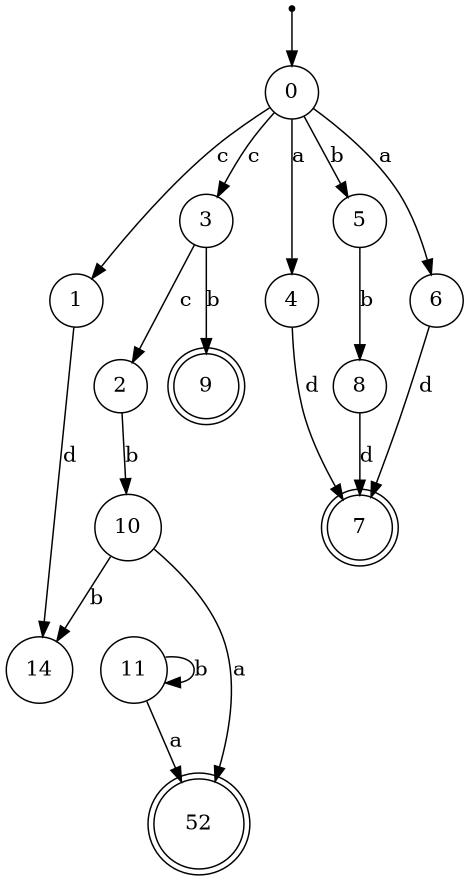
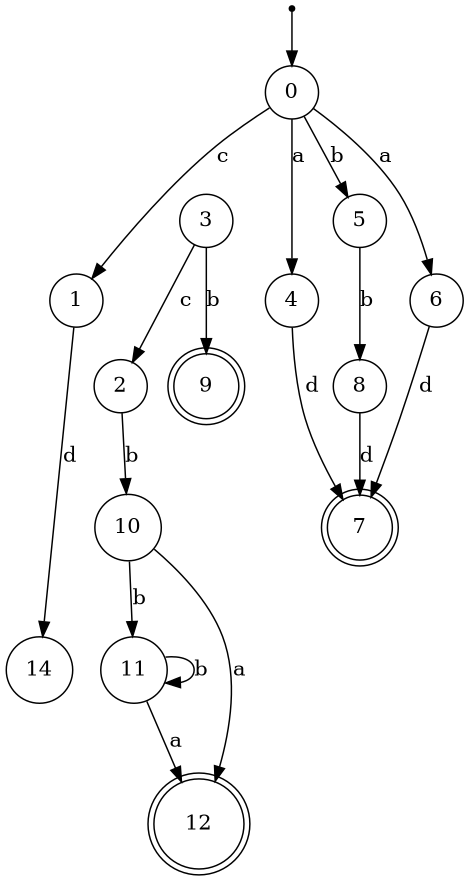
edge "0" -> "3": removed, label "c"
edge "10" -> "14": now "10" -> "11"
node "52": label "52" -> "12"
